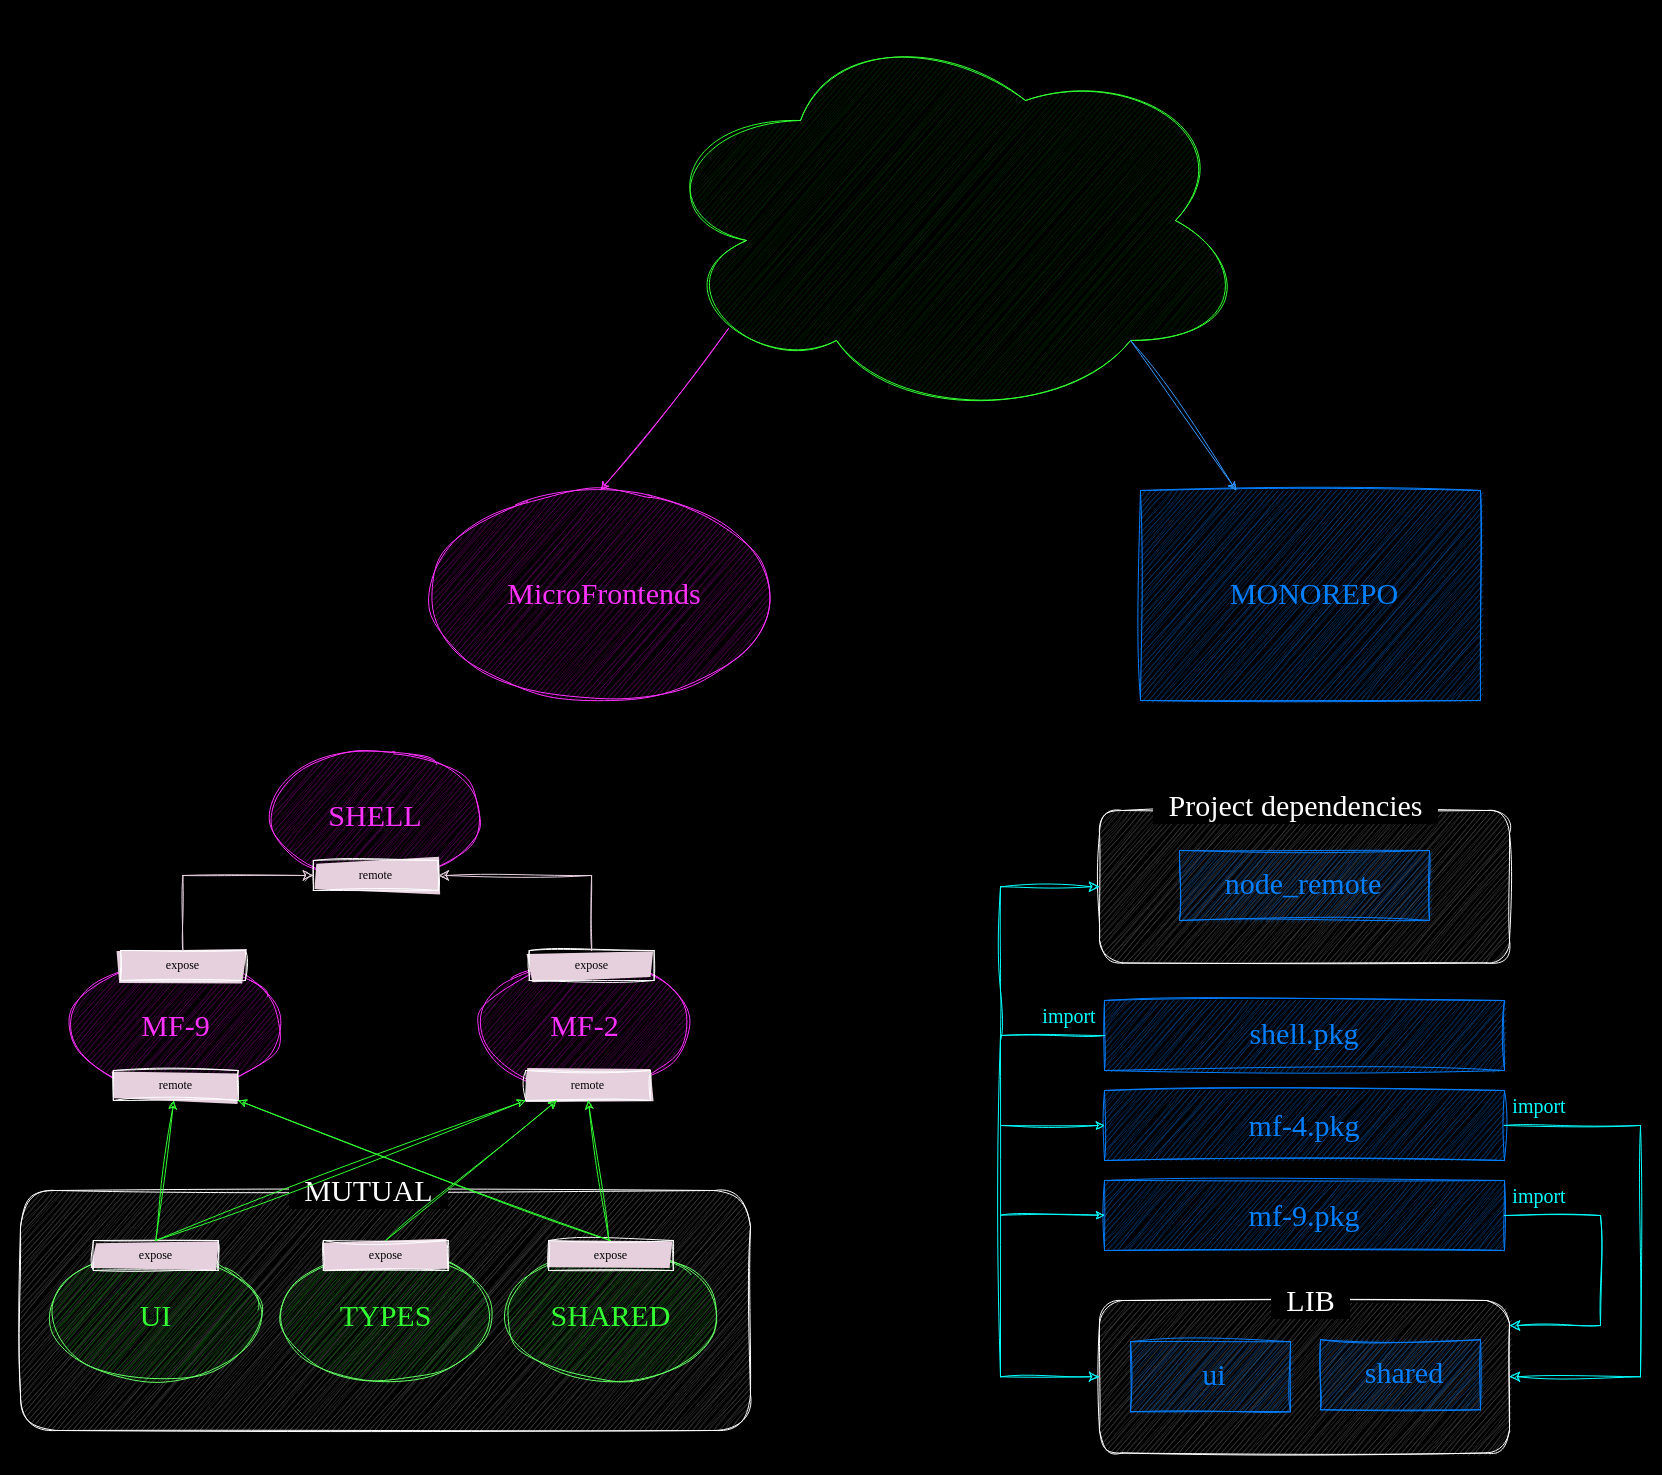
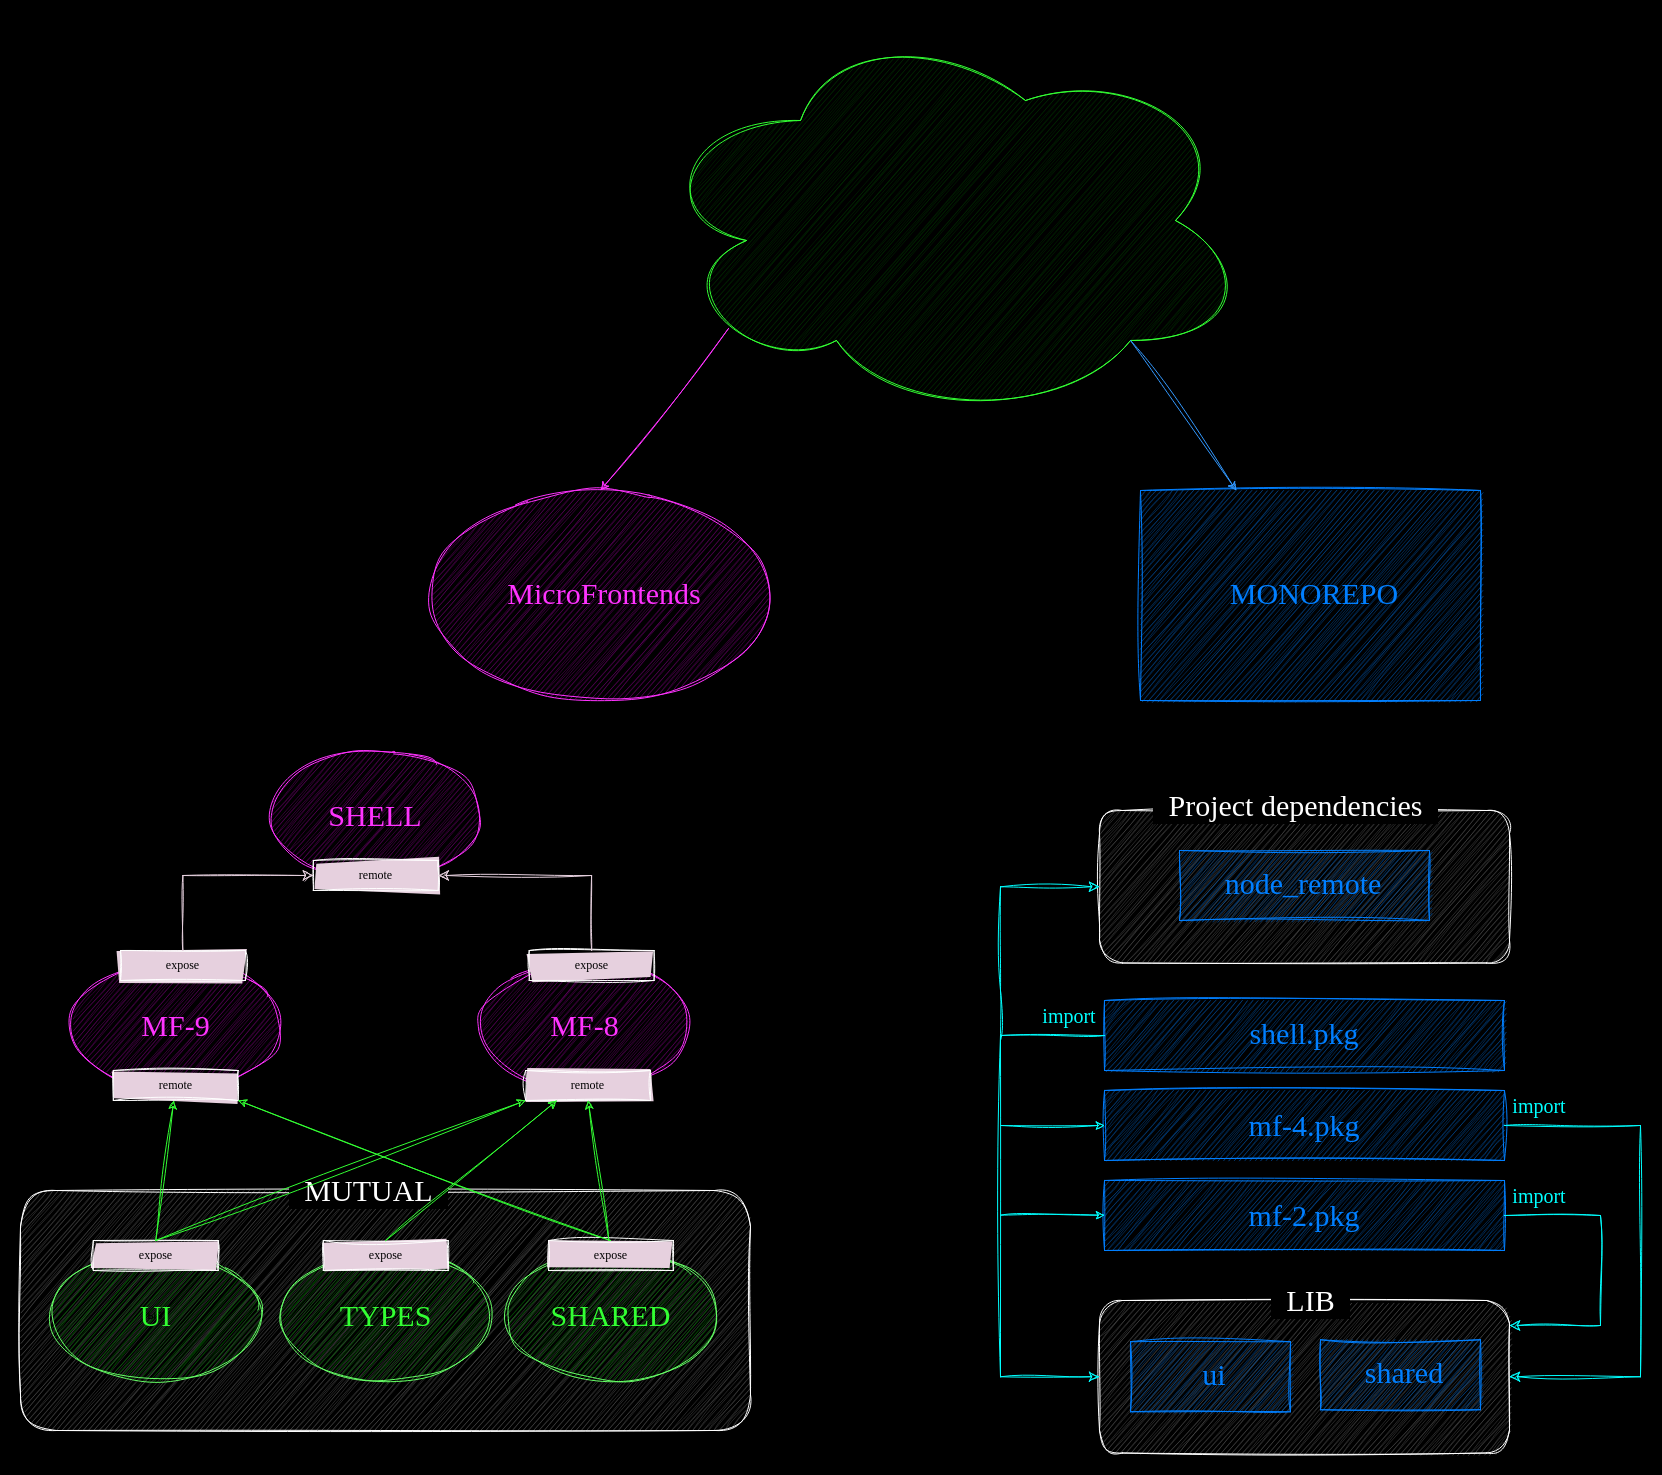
node "MF-2": label "MF-2" -> "MF-8"
node "mf-9.pkg": label "mf-9.pkg" -> "mf-2.pkg"
